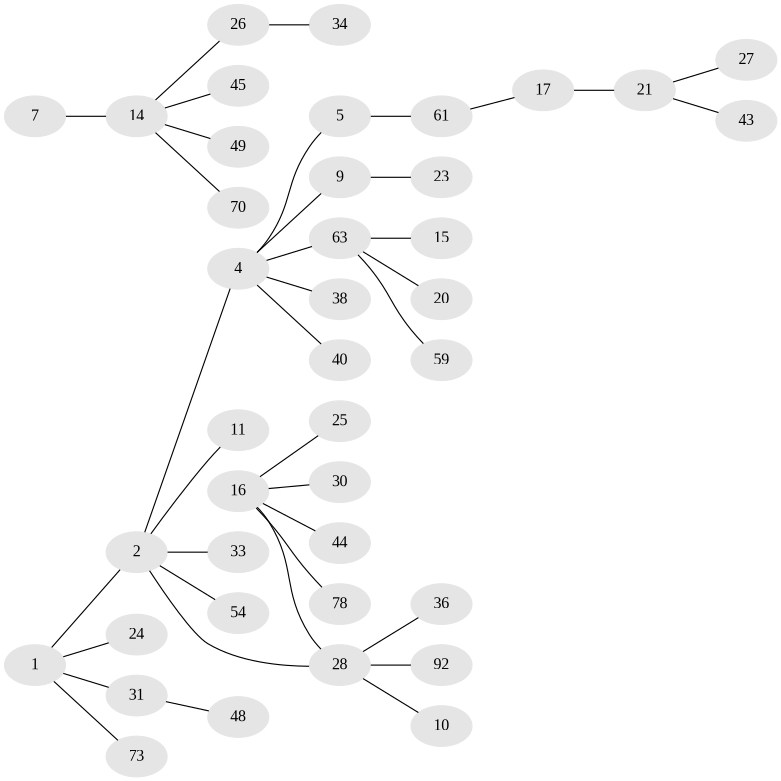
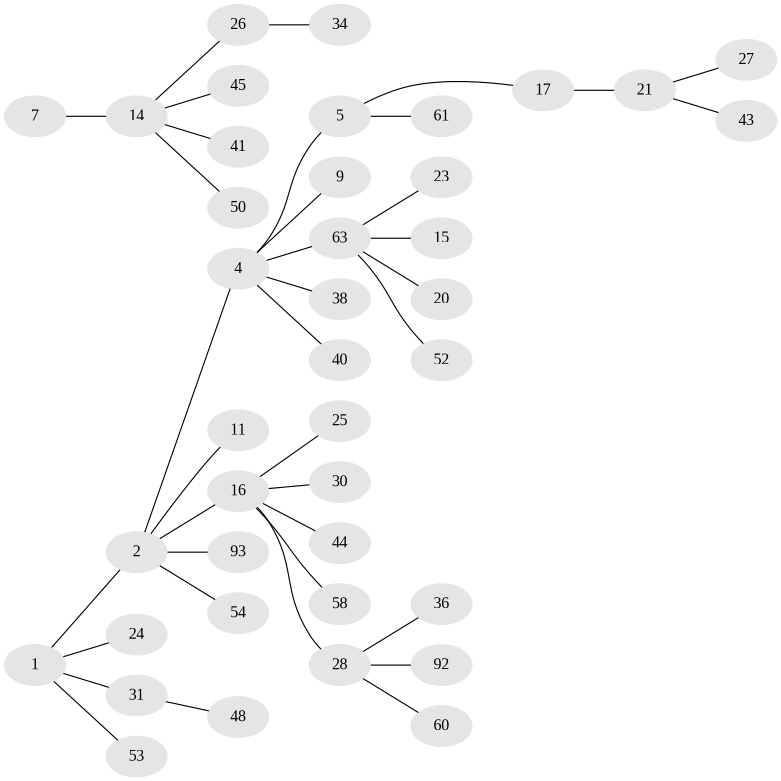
edge "17" -- "61": now "17" -- "5"
node "49": label "49" -> "41"
edge "9" -- "23": now "63" -- "23"
node "70": label "70" -> "50"
node "59": label "59" -> "52"
node "33": label "33" -> "93"
node "78": label "78" -> "58"
edge "2" -- "28": now "2" -- "16"
node "10": label "10" -> "60"
node "73": label "73" -> "53"
